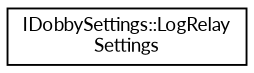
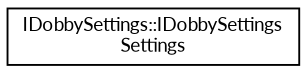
node "IDobbySettings::LogRelay Settings": label "IDobbySettings::LogRelay Settings" -> "IDobbySettings::IDobbySettings Settings"
